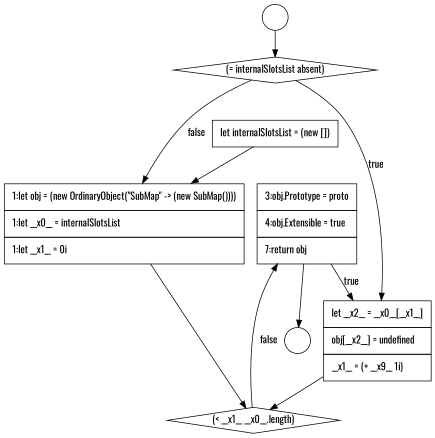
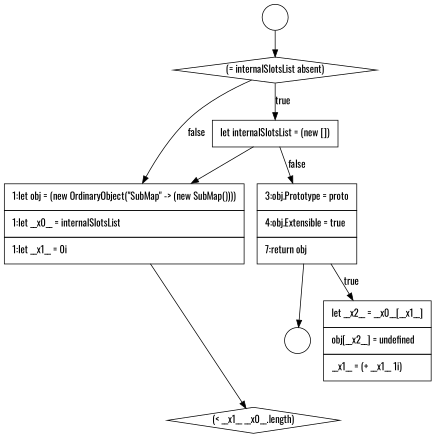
edge "(= internalSlotsList absent)" -> "let __x2__ = __x0__[__x1__]": now "(= internalSlotsList absent)" -> "let internalSlotsList = (new [])"
edge "(< __x1__ __x0__.length)" -> "3:obj.Prototype = proto": now "let internalSlotsList = (new [])" -> "3:obj.Prototype = proto"
node "let __x2__ = __x0__[__x1__]": text "__x1__ = (+ __x9__ 1i)" -> "__x1__ = (+ __x1__ 1i)"
edge "let __x2__ = __x0__[__x1__]" -> "(< __x1__ __x0__.length)": removed
